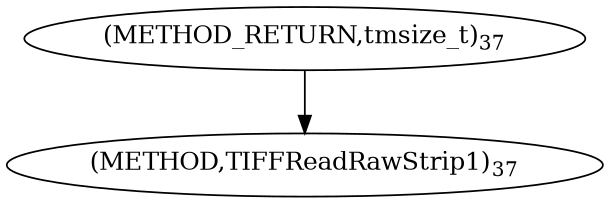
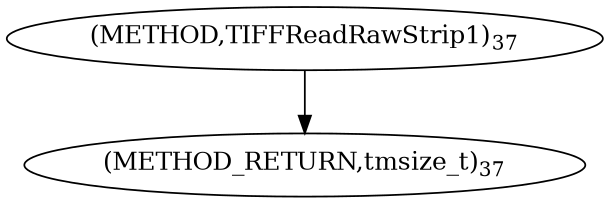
edge "(METHOD_RETURN,tmsize_t)" -> "(METHOD,TIFFReadRawStrip1)": reversed
